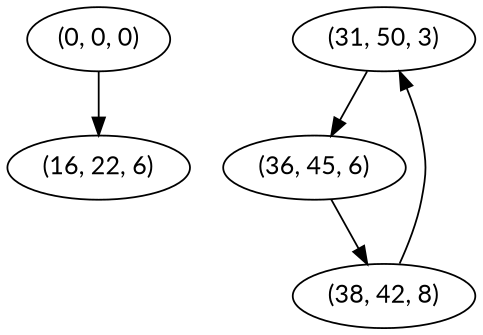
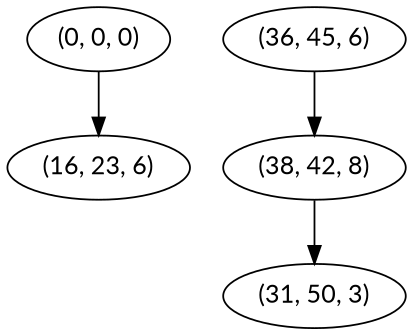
edge "(31, 50, 3)" -> "(36, 45, 6)": removed
node "(16, 22, 6)": label "(16, 22, 6)" -> "(16, 23, 6)"
